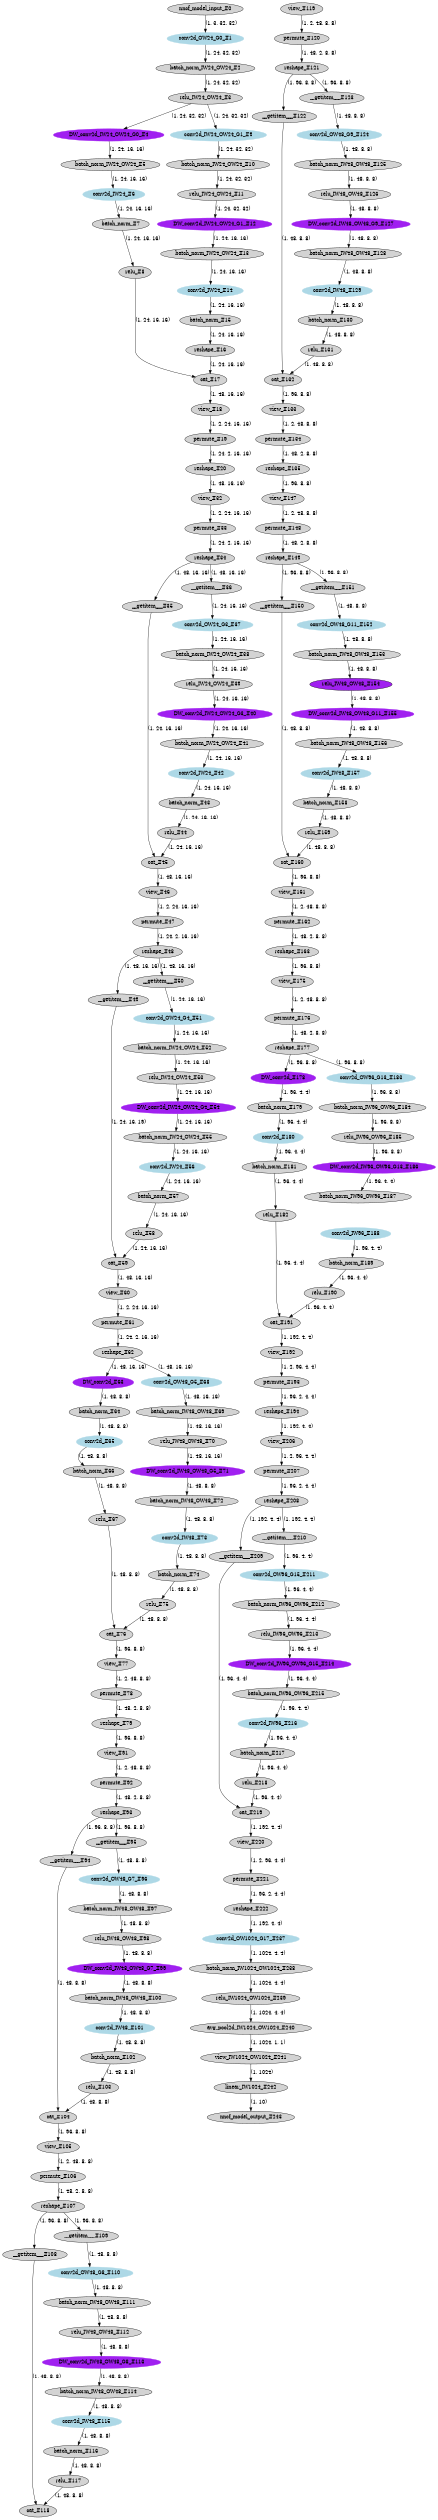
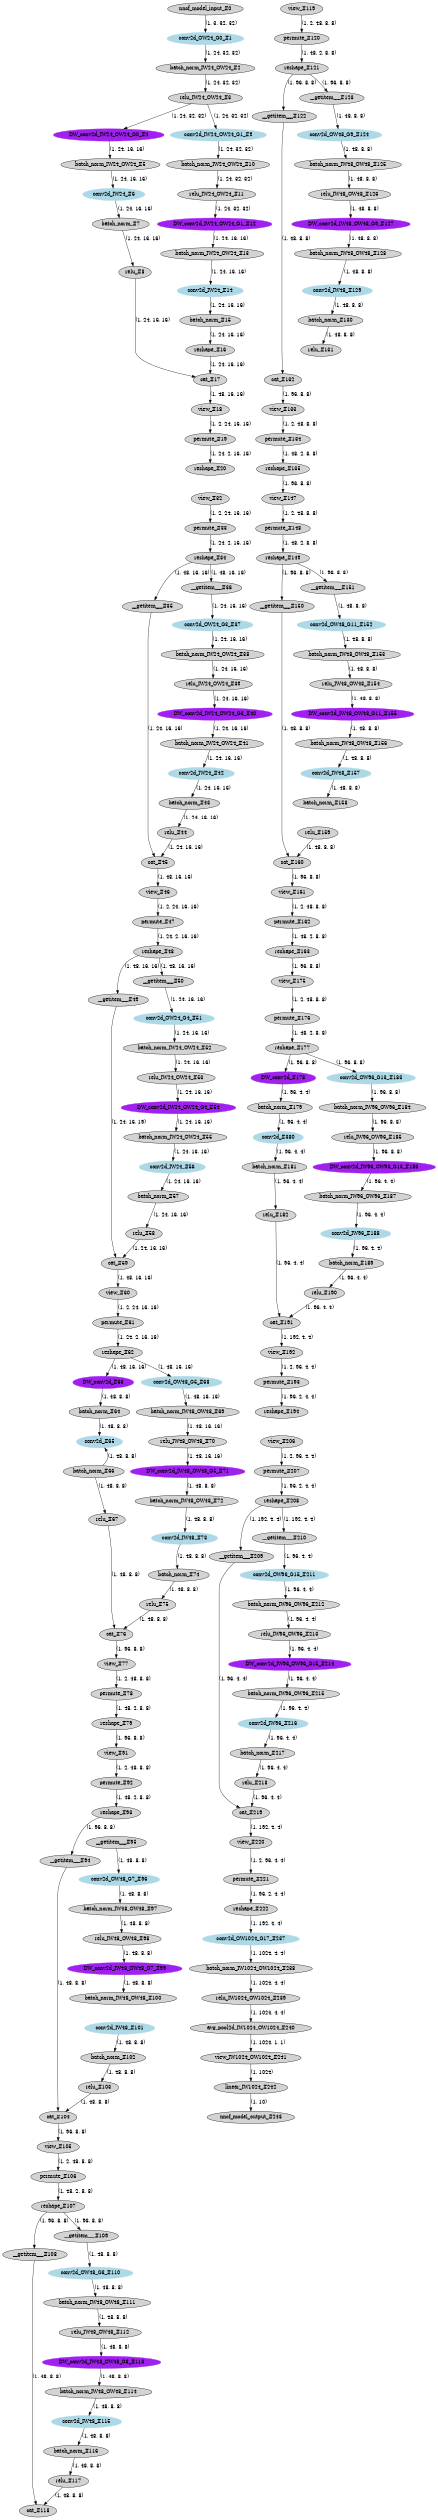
edge "relu_#131" -> "cat_#132": removed, label "(1, 48, 8, 8)"
edge "reshape_#20" -> "view_#32": removed, label "(1, 48, 16, 16)"
node "relu_IW48_OW48_#154": fillcolor purple -> lightgrey
edge "batch_norm_#158" -> "relu_#159": removed, label "(1, 48, 8, 8)"
node "conv2d_#180": label "conv2d_#180" -> "conv2d_#380"
edge "batch_norm_IW96_OW96_#187" -> "conv2d_IW96_#188": added, label "(1, 96, 4, 4)"
edge "reshape_#194" -> "view_#206": removed, label "(1, 192, 4, 4)"
edge "conv2d_#65" -> "batch_norm_#66": reversed
edge "reshape_#93" -> "__getitem___#95": removed, label "(1, 96, 8, 8)"
edge "batch_norm_IW48_OW48_#100" -> "conv2d_IW48_#101": removed, label "(1, 48, 8, 8)"
